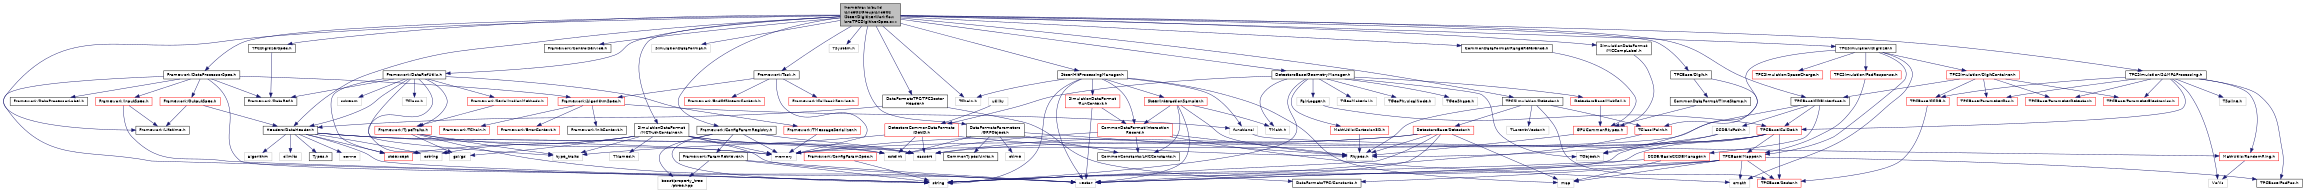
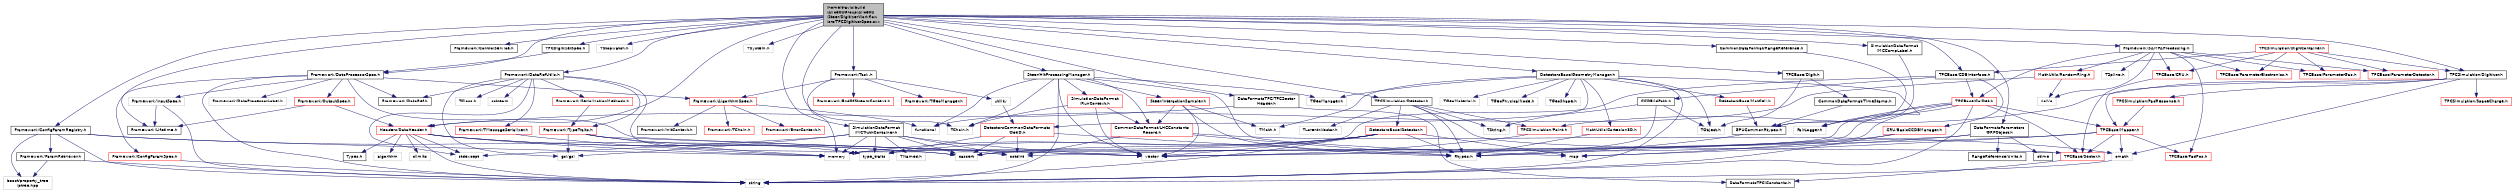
node "SimulationDataFormat.h": label "SimulationDataFormat.h" -> "TStopwatch.h"
edge "TPCSimulation/Digitizer.h" -> "TPCSimulation/DigitContainer.h": reversed
edge "TPCDigitizerSpec.h" -> "Framework/DataRef.h": now "TPCDigitizerSpec.h" -> "Framework/DataProcessorSpec.h"
node "TPCSimulation/SAMPAProcessing.h": label "TPCSimulation/SAMPAProcessing.h" -> "Framework/SAMPAProcessing.h"
edge "Framework/DataProcessorSpec.h" -> "Framework/ConfigParamSpec.h": added
edge "Framework/Task.h" -> "utility": added
node "Framework/DataProcessorLabel.h": color black -> grey75
node "Framework/InputSpec.h": color red -> grey75
node "Framework/CallbackService.h": label "Framework/CallbackService.h" -> "Framework/TGeoManager.h"
node "TGeoManager.h": added
node "TPCBase/CCDB.h": label "TPCBase/CCDB.h" -> "TPCBase/CRU.h"
edge "Framework/DataRefUtils.h" -> "Headers/DataHeader.h": removed
edge "SimulationDataFormat /RunContext.h" -> "TChain.h": added
edge "FairLogger.h" -> "TPCBase/CalDet.h": reversed
node "Headers/DataHeader.h": color black -> red
node "CommonDataFormat/Interaction Record.h": label "CommonDataFormat/Interaction Record.h" -> "CommonDataFormat/LHCConstants Record.h"
node "TString.h": added
node "GPUCommonRtypes.h": color red -> black
node "TClass/Point.h": label "TClass/Point.h" -> "TPCSimulation/Point.h"
node "CCDB/IdPath.h": color grey75 -> black
edge "DetectorsBase/Detector.h" -> "type_traits": added
edge "functional" -> "MathUtils/RandomRing.h": reversed
node "cerrno": removed
node "stdexcept": color red -> grey75
node "cstring": removed
node "CommonTypes/Units.h": label "CommonTypes/Units.h" -> "RangeReference/Units.h"
node "ctime": color grey75 -> black
node "CommonConstants/LHCConstants.h": removed
node "CCDB/BasicCCDBManager.h": label "CCDB/BasicCCDBManager.h" -> "CRU/BasicCCDBManager.h"
edge "Framework/ParamRetriever.h" -> "vector": removed
edge "TPCBase/Mapper.h" -> "string": now "cmath" -> "string"
edge "TPCBase/Mapper.h" -> "DataFormatsTPC/Constants.h": now "TPCBase/Sector.h" -> "DataFormatsTPC/Constants.h"
node "TPCBase/PadPos.h": color black -> red
